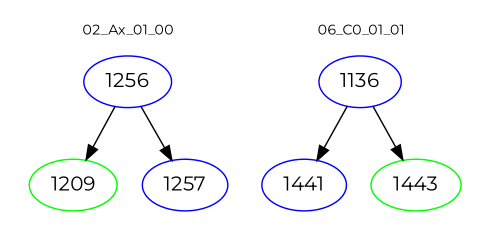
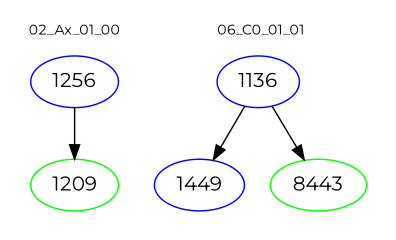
node "1257": removed
node "1441": label "1441" -> "1449"
node "1443": label "1443" -> "8443"
